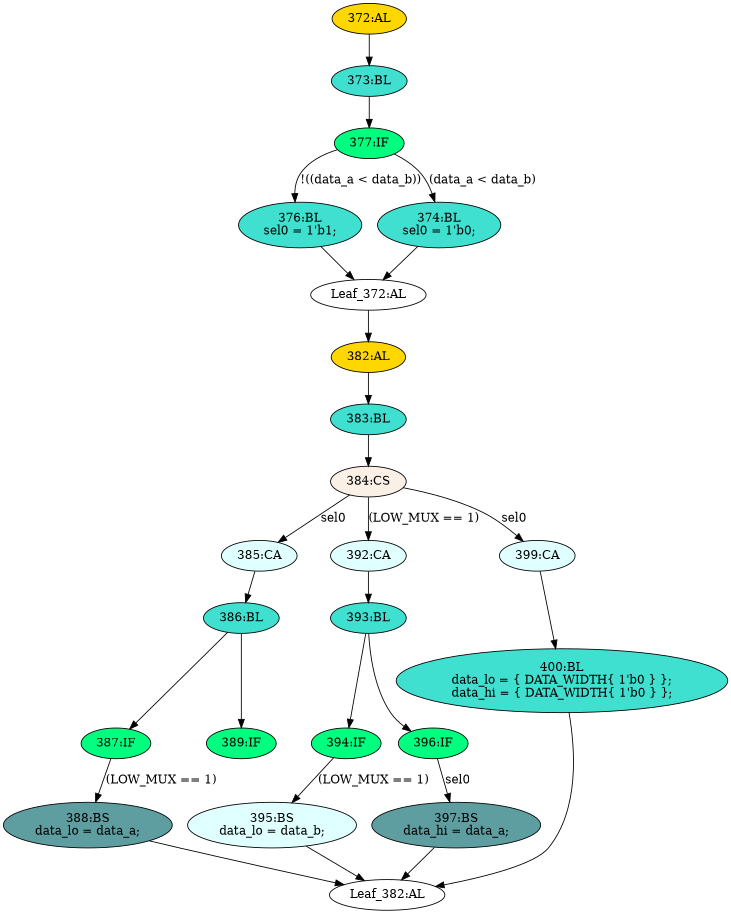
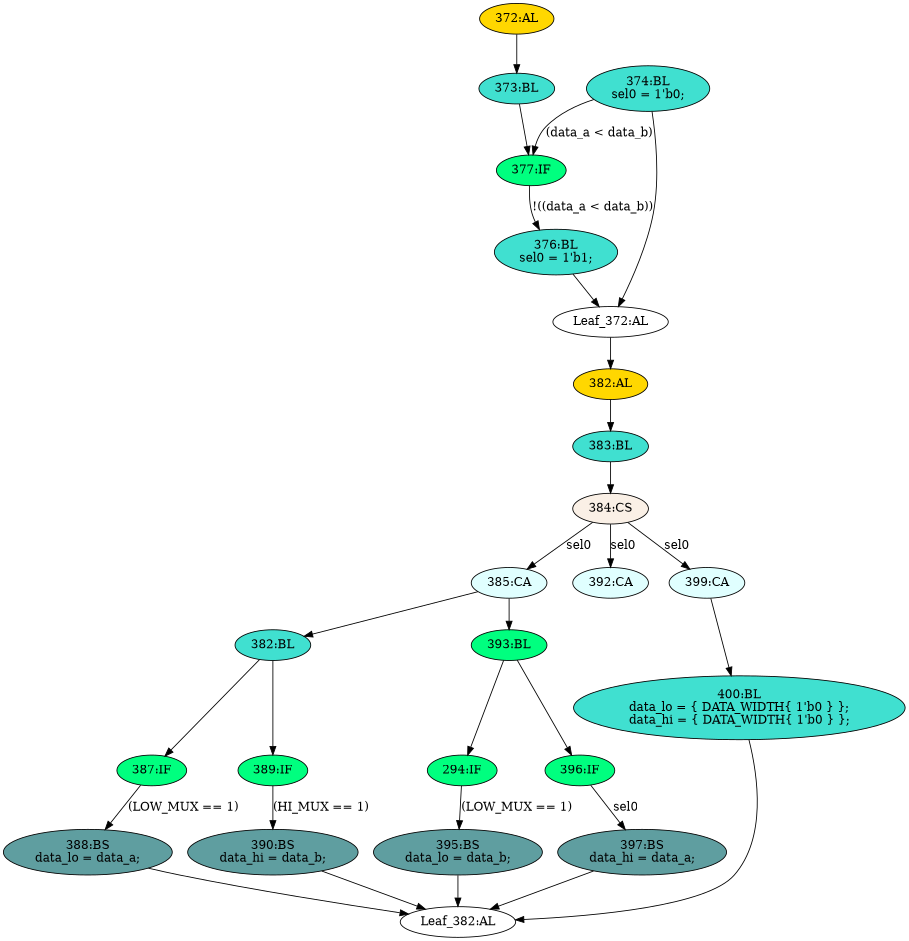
edge "377:IF" -> "374:BL sel0 = 1'b0;": reversed
edge "384:CS" -> "392:CA": label "(LOW_MUX == 1)" -> "sel0"
edge "392:CA" -> "393:BL": now "385:CA" -> "393:BL"
node "386:BL": label "386:BL" -> "382:BL"
node "393:BL": fillcolor turquoise -> springgreen
node "394:IF": label "394:IF" -> "294:IF"
node "395:BS data_lo = data_b;": fillcolor lightcyan -> cadetblue
node "390:BS data_hi = data_b;": added
